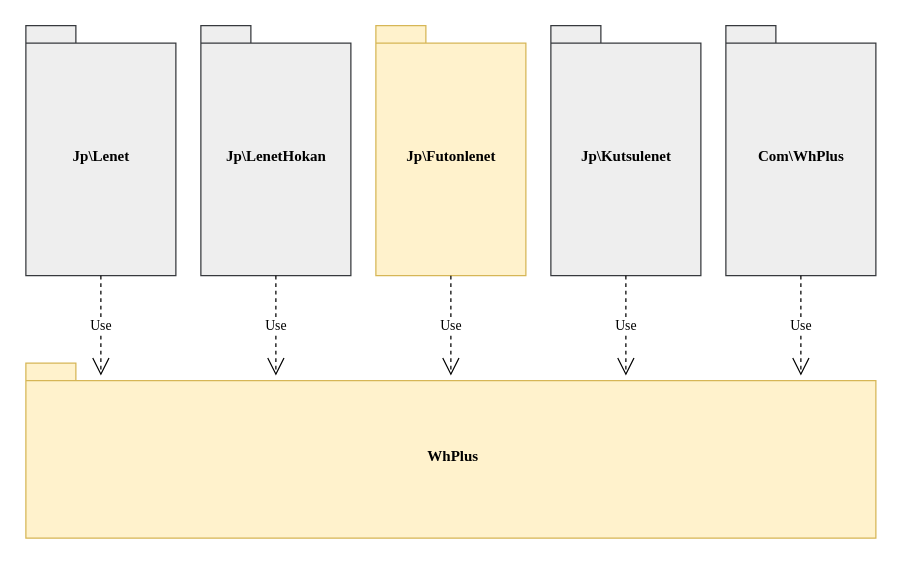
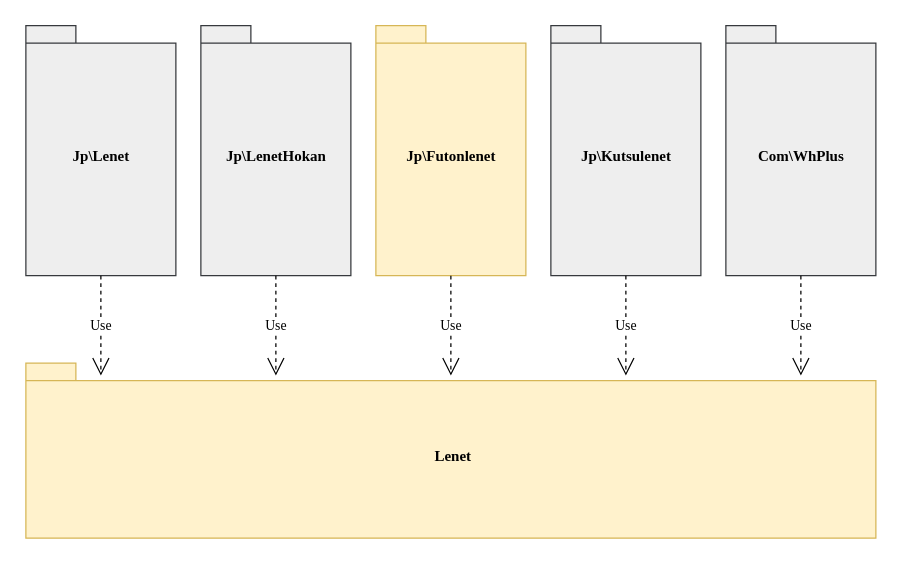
node "WhPlus": label "WhPlus" -> "Lenet"
